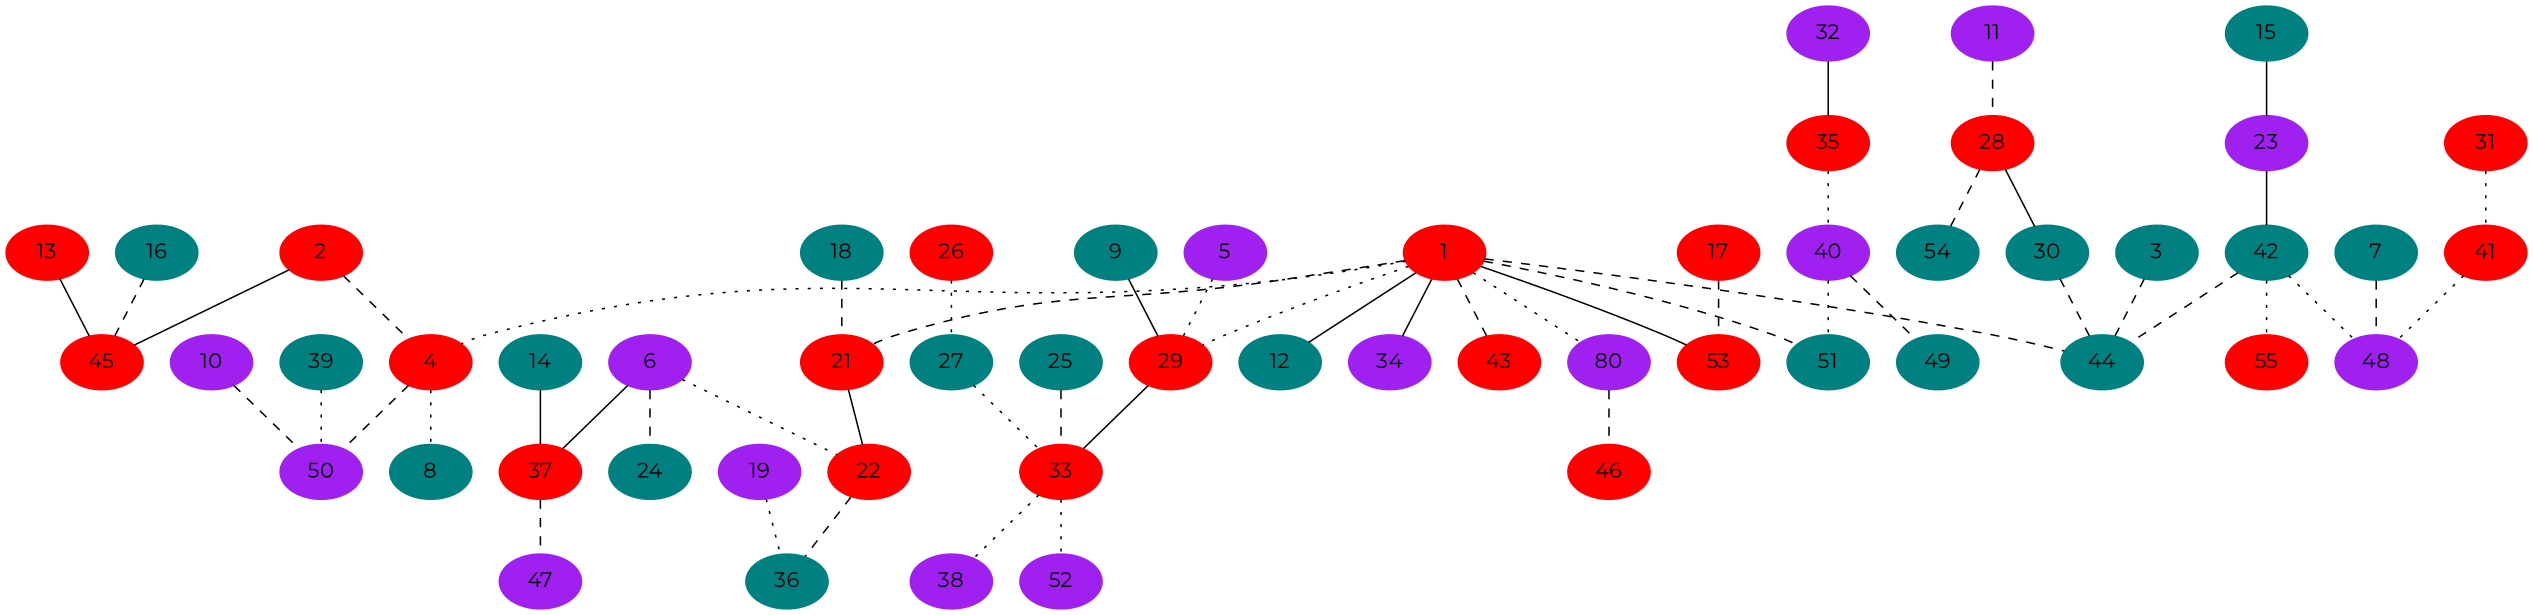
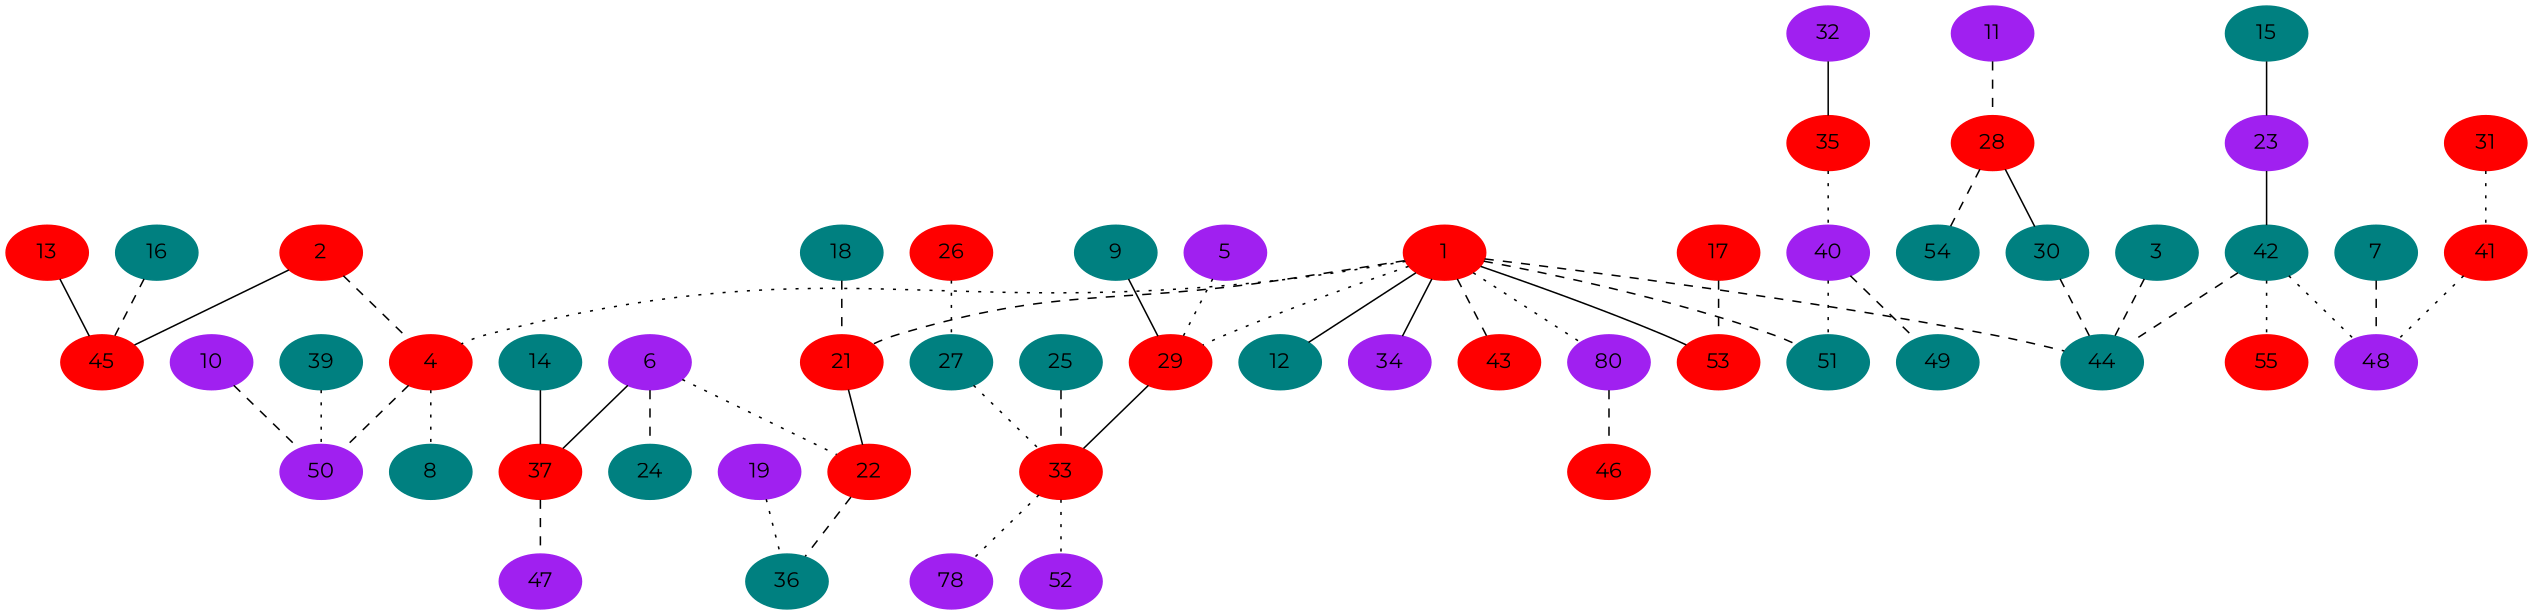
node "38": label "38" -> "78"
